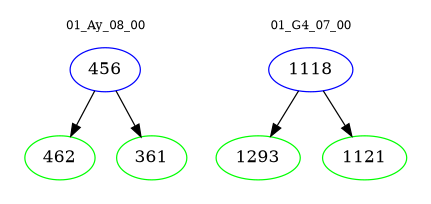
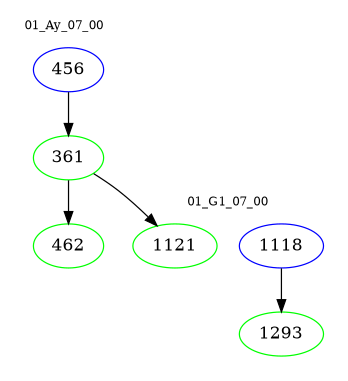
cluster "01_Ay_08_00": label "01_Ay_08_00" -> "01_Ay_07_00"
cluster "01_G4_07_00": label "01_G4_07_00" -> "01_G1_07_00"
edge "456" -> "462": now "361" -> "462"
edge "1118" -> "1121": now "361" -> "1121"
